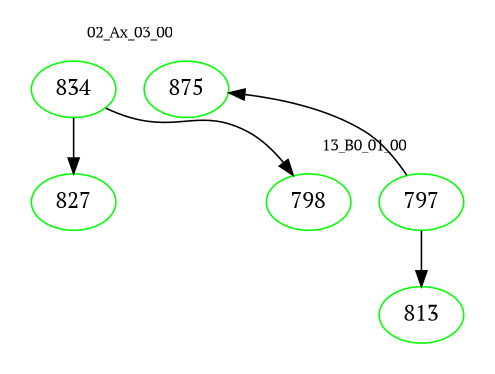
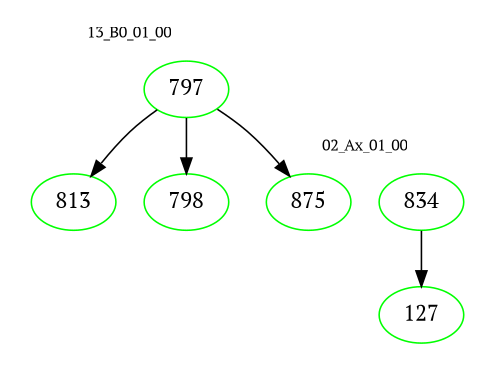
cluster "02_Ax_03_00": label "02_Ax_03_00" -> "02_Ax_01_00"
edge "834" -> "798": now "797" -> "798"
node "827": label "827" -> "127"
